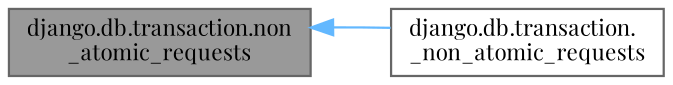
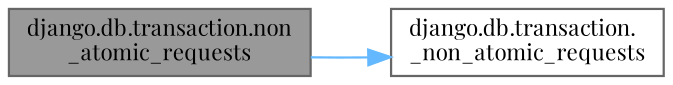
edge "django.db.transaction. _non_atomic_requests" -> "django.db.transaction.non _atomic_requests": reversed
